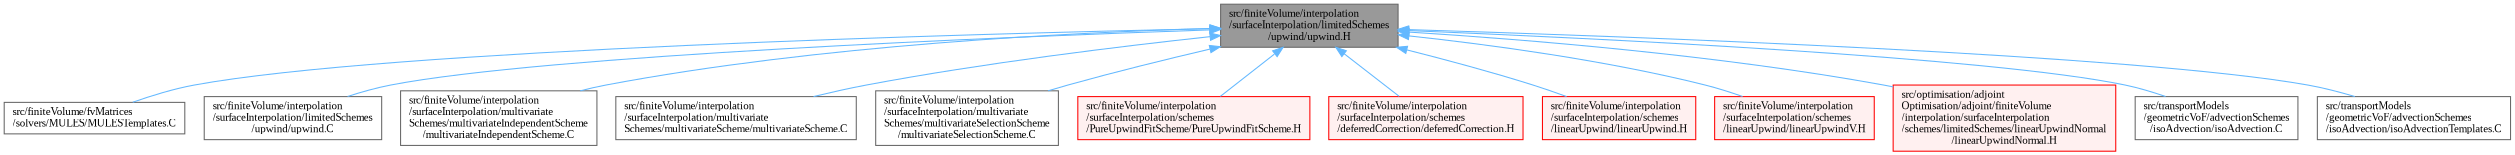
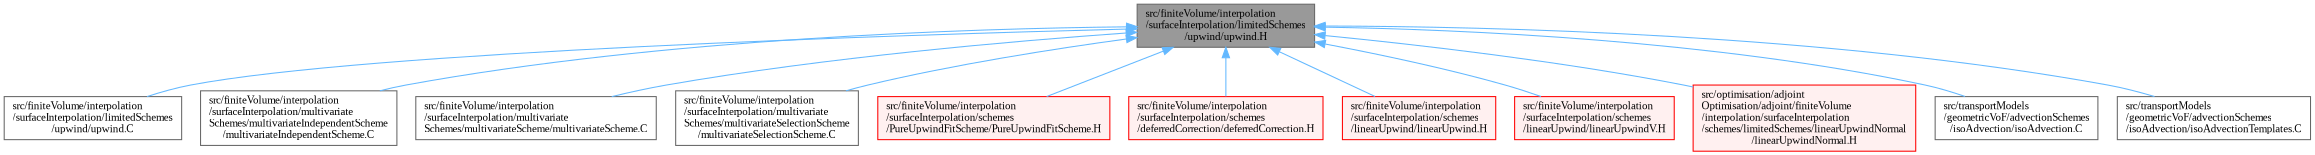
node "src/finiteVolume/fvMatrices /solvers/MULES/MULESTemplates.C": removed
